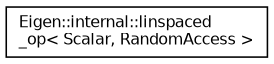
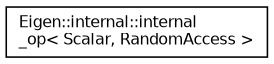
node "Eigen::internal::linspaced _op< Scalar, RandomAccess >": label "Eigen::internal::linspaced _op< Scalar, RandomAccess >" -> "Eigen::internal::internal _op< Scalar, RandomAccess >"
